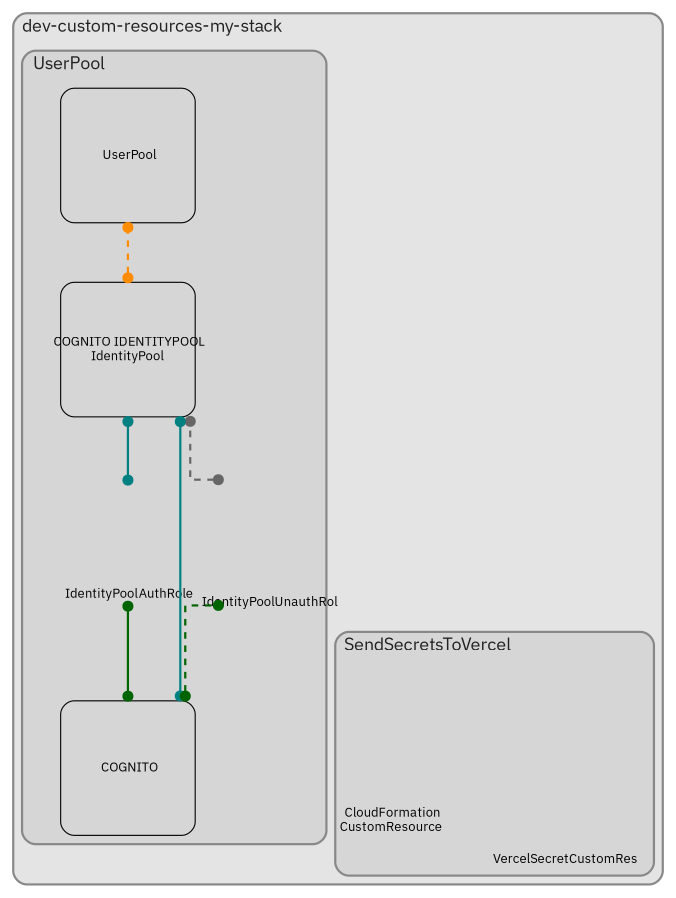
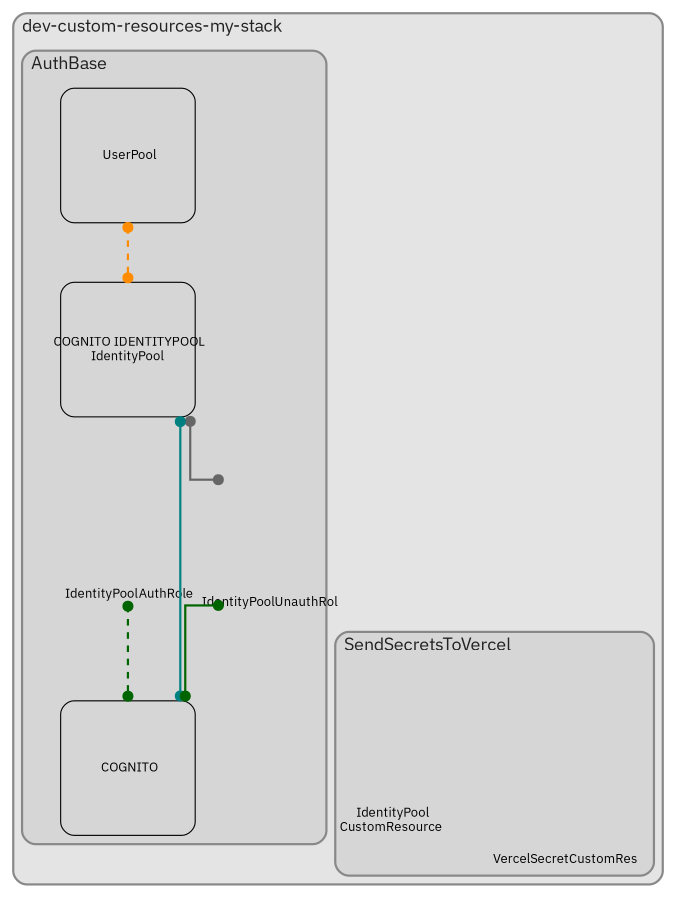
cluster "UserPool": label "UserPool" -> "AuthBase"
edge "COGNITO IDENTITYPOOL IdentityPool" -- "IdentityPoolAuthRole": removed
edge "COGNITO IDENTITYPOOL IdentityPool" -- "IdentityPoolUnauthRol": style dashed -> solid
edge "IdentityPoolUnauthRol" -- "COGNITO": style dashed -> solid
edge "IdentityPoolAuthRole" -- "COGNITO": style solid -> dashed
node "CloudFormation CustomResource": label "CloudFormation CustomResource" -> "IdentityPool CustomResource"
